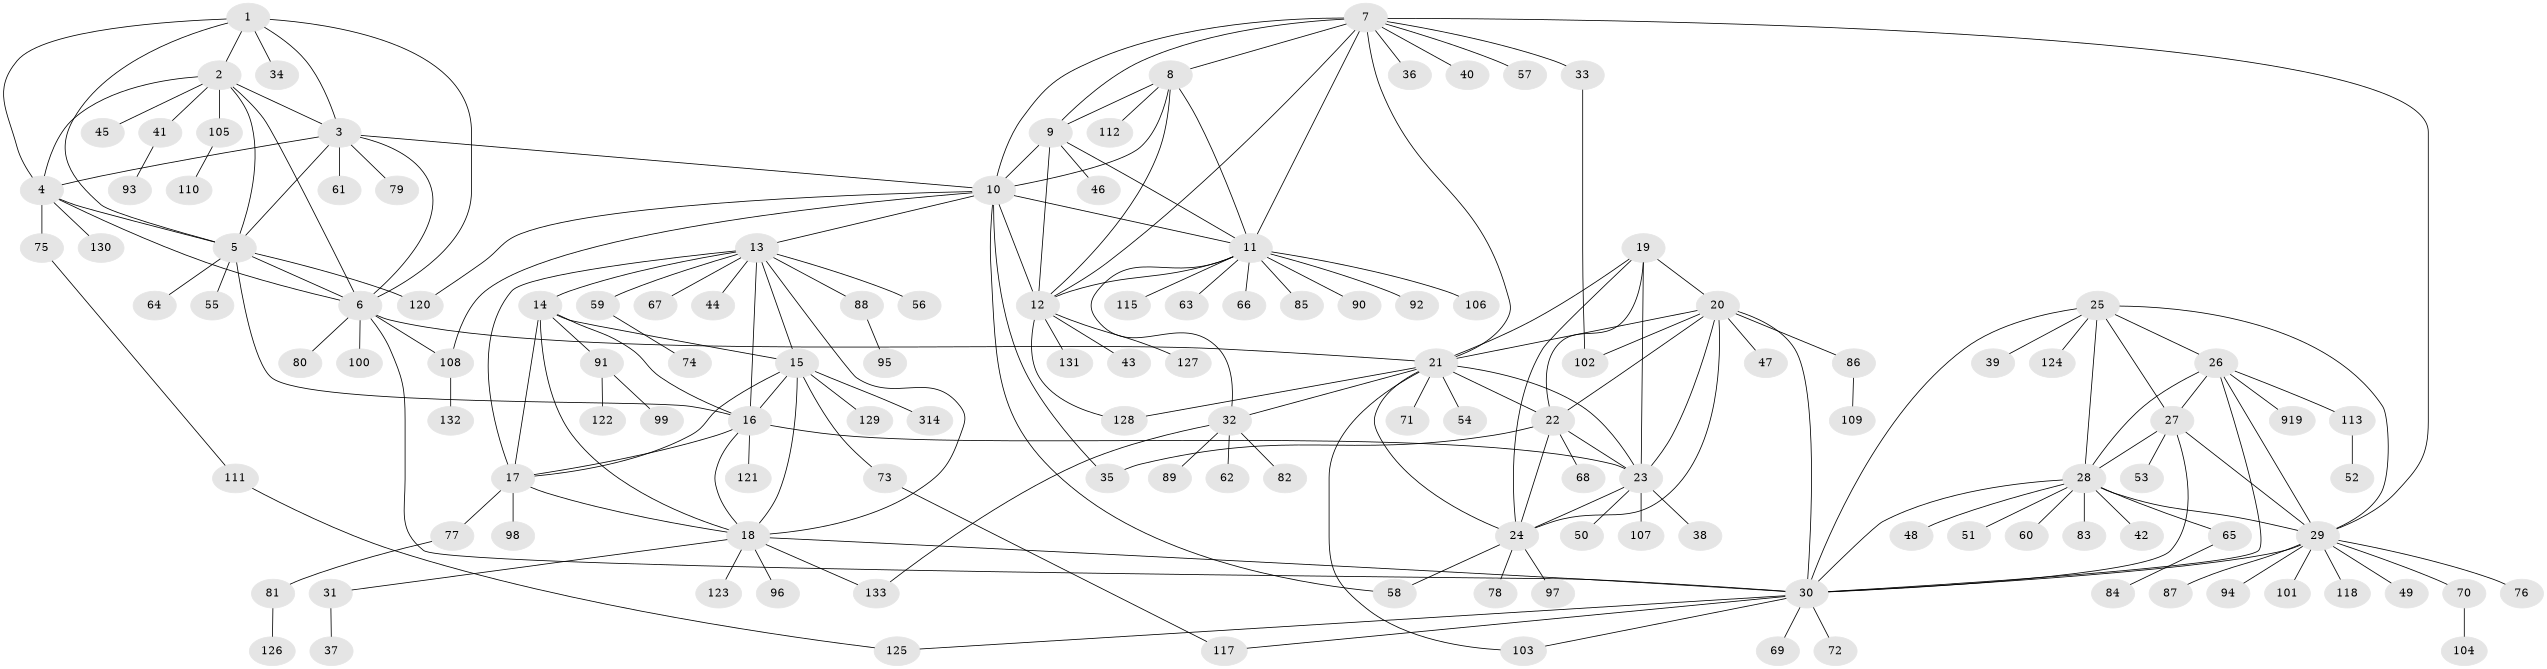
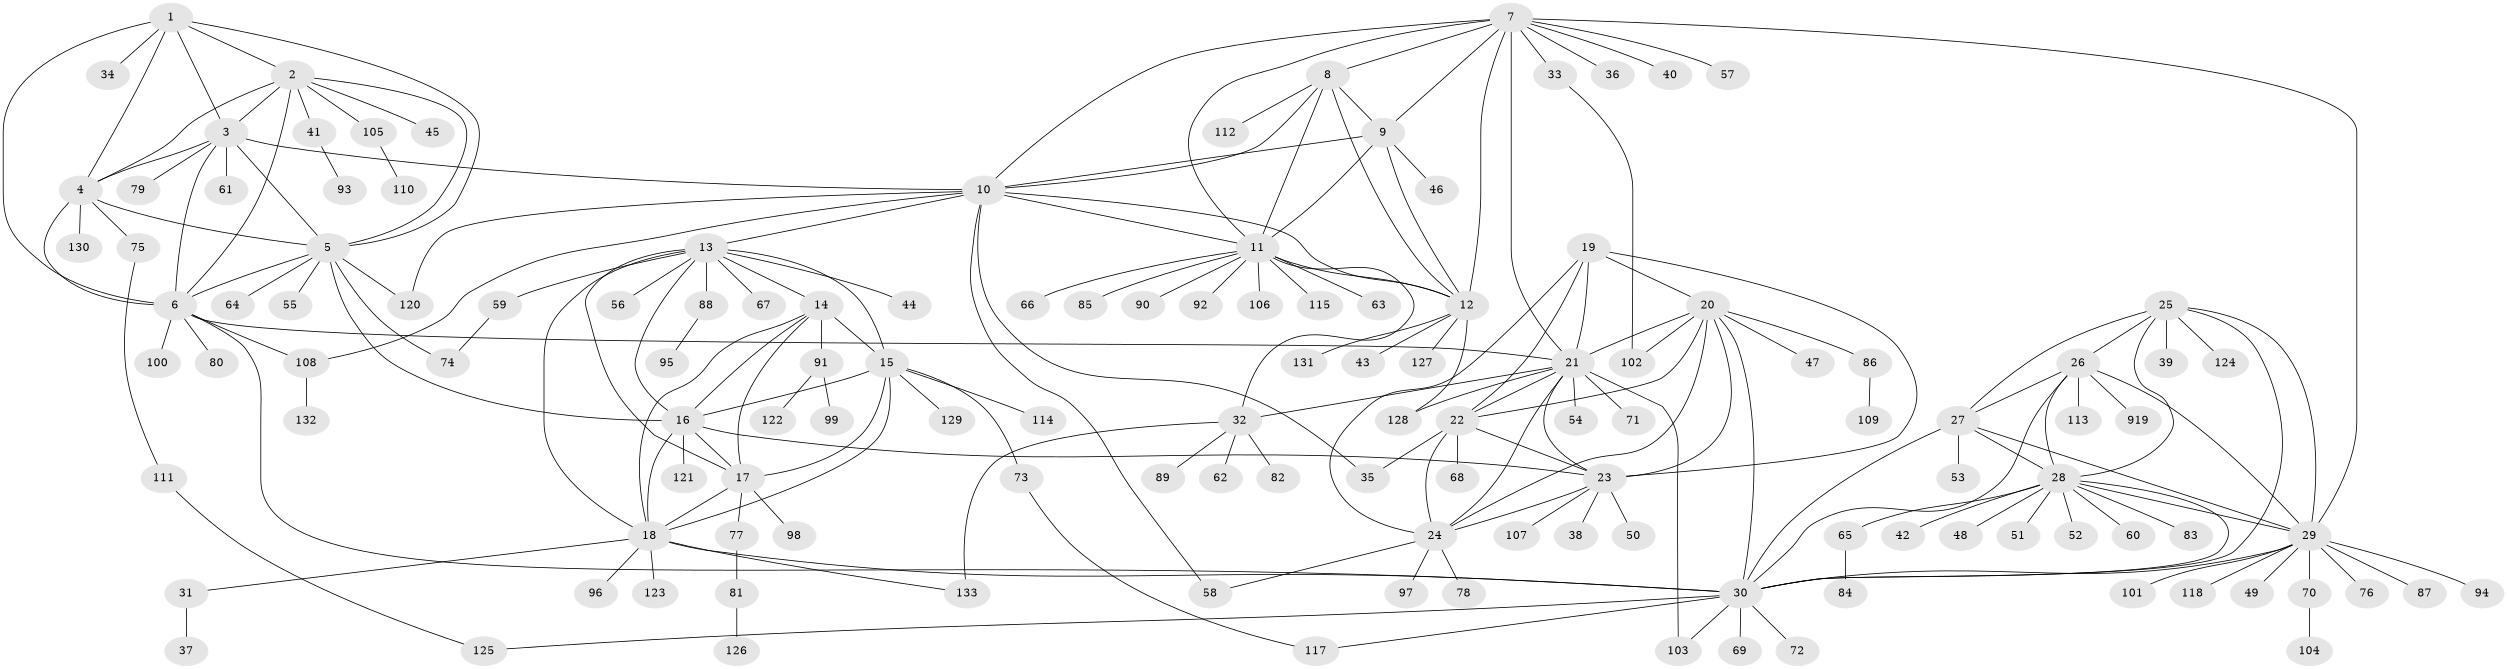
edge "5" -- "74": added
node "314": label "314" -> "114"
edge "113" -- "52": now "28" -- "52"
